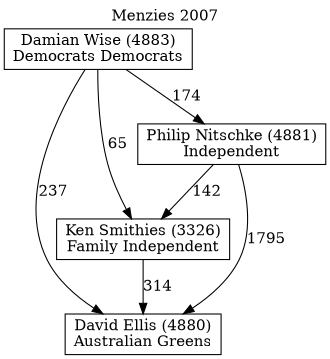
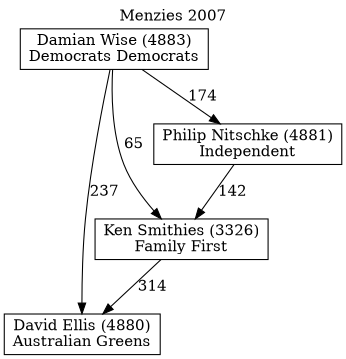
node "Ken Smithies (3326) Family Independent": label "Ken Smithies (3326) Family Independent" -> "Ken Smithies (3326) Family First"
edge "Philip Nitschke (4881) Independent" -> "David Ellis (4880) Australian Greens": removed, label "1795"
